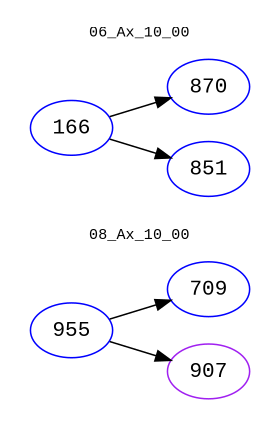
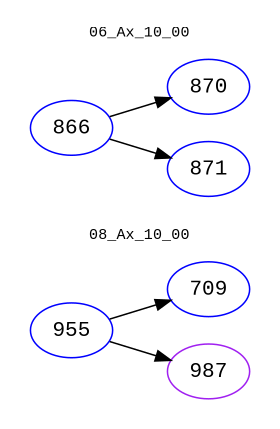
node "166": label "166" -> "866"
node "851": label "851" -> "871"
node "907": label "907" -> "987"
